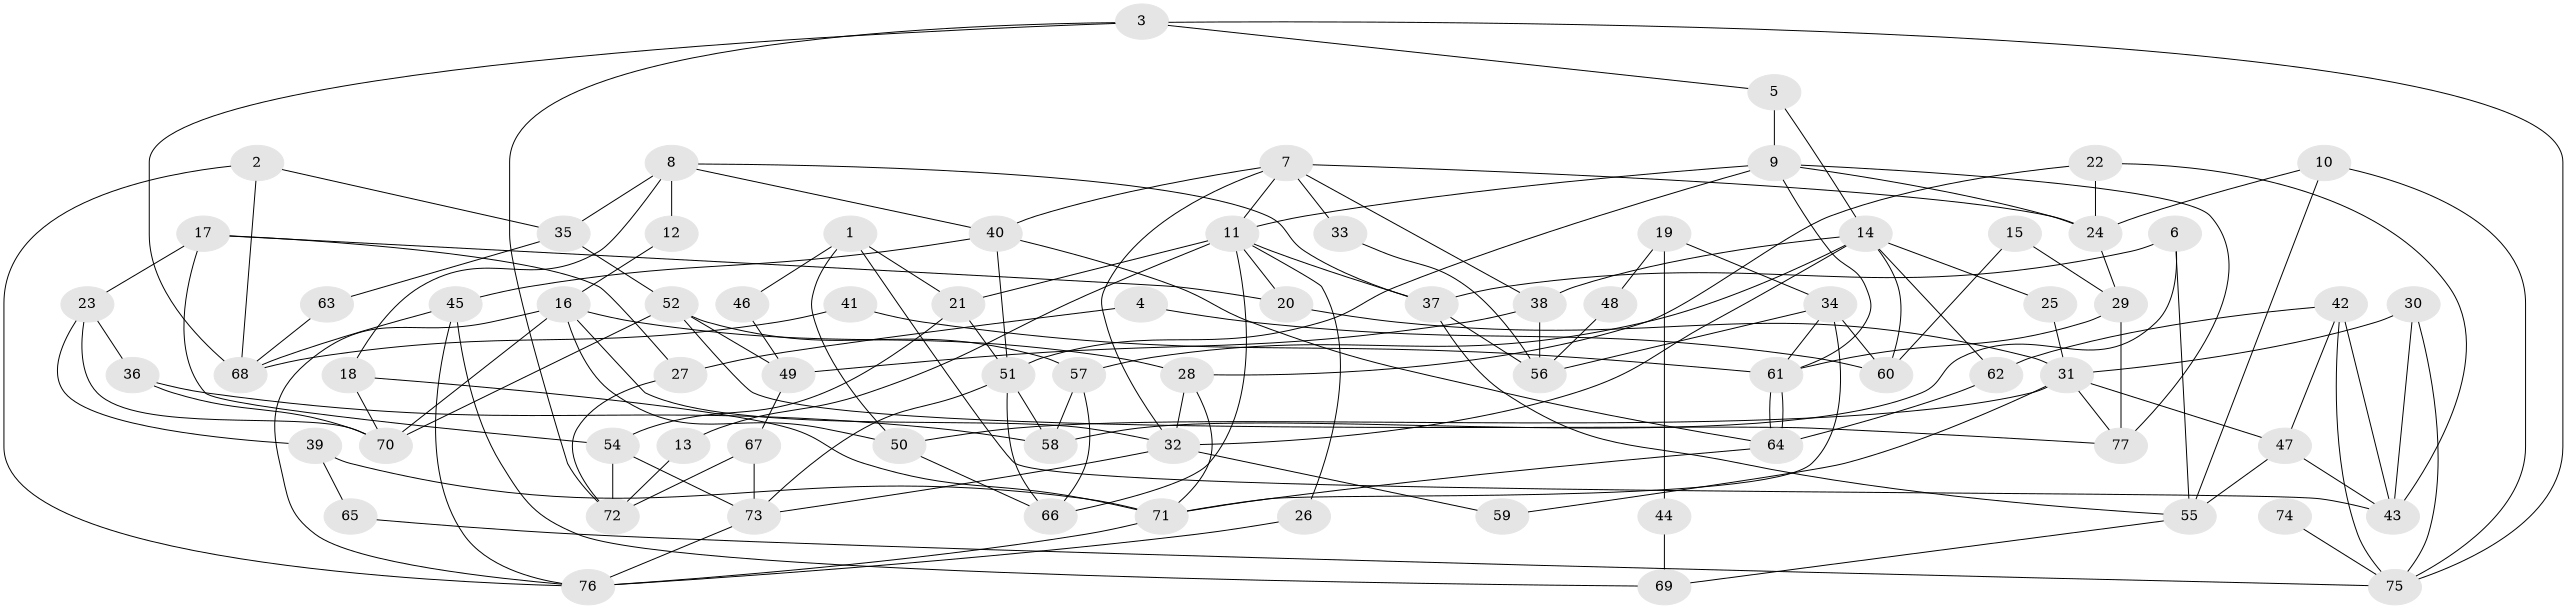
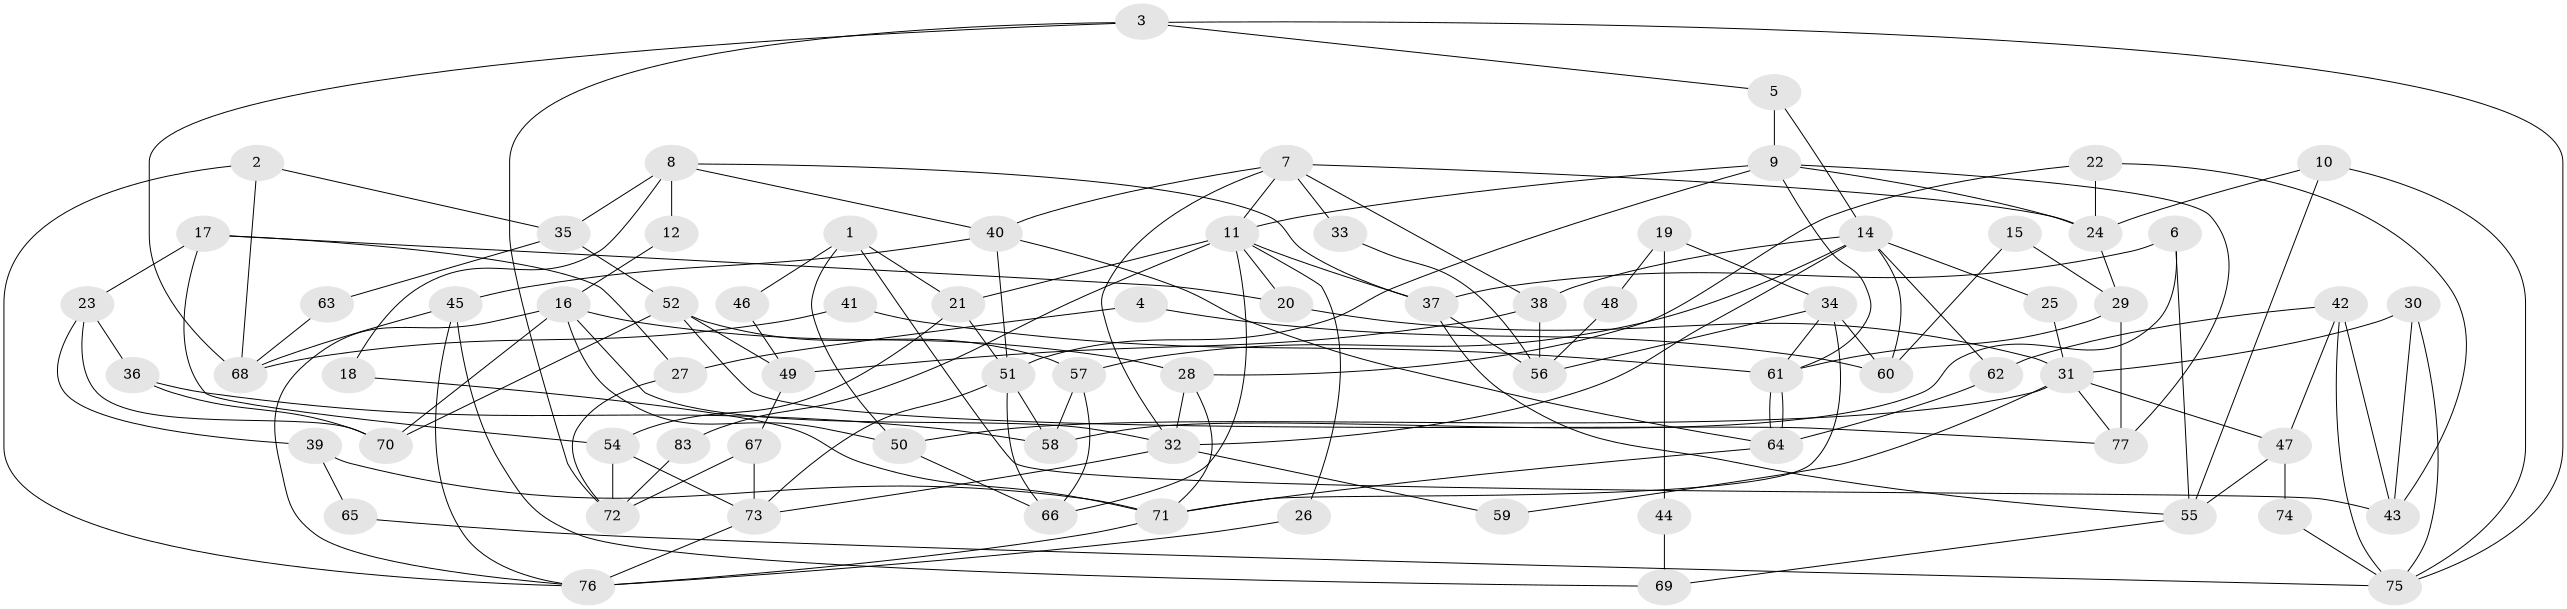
edge "18" -- "70": removed
node "13": label "13" -> "83"
edge "47" -- "43": now "47" -- "74"
